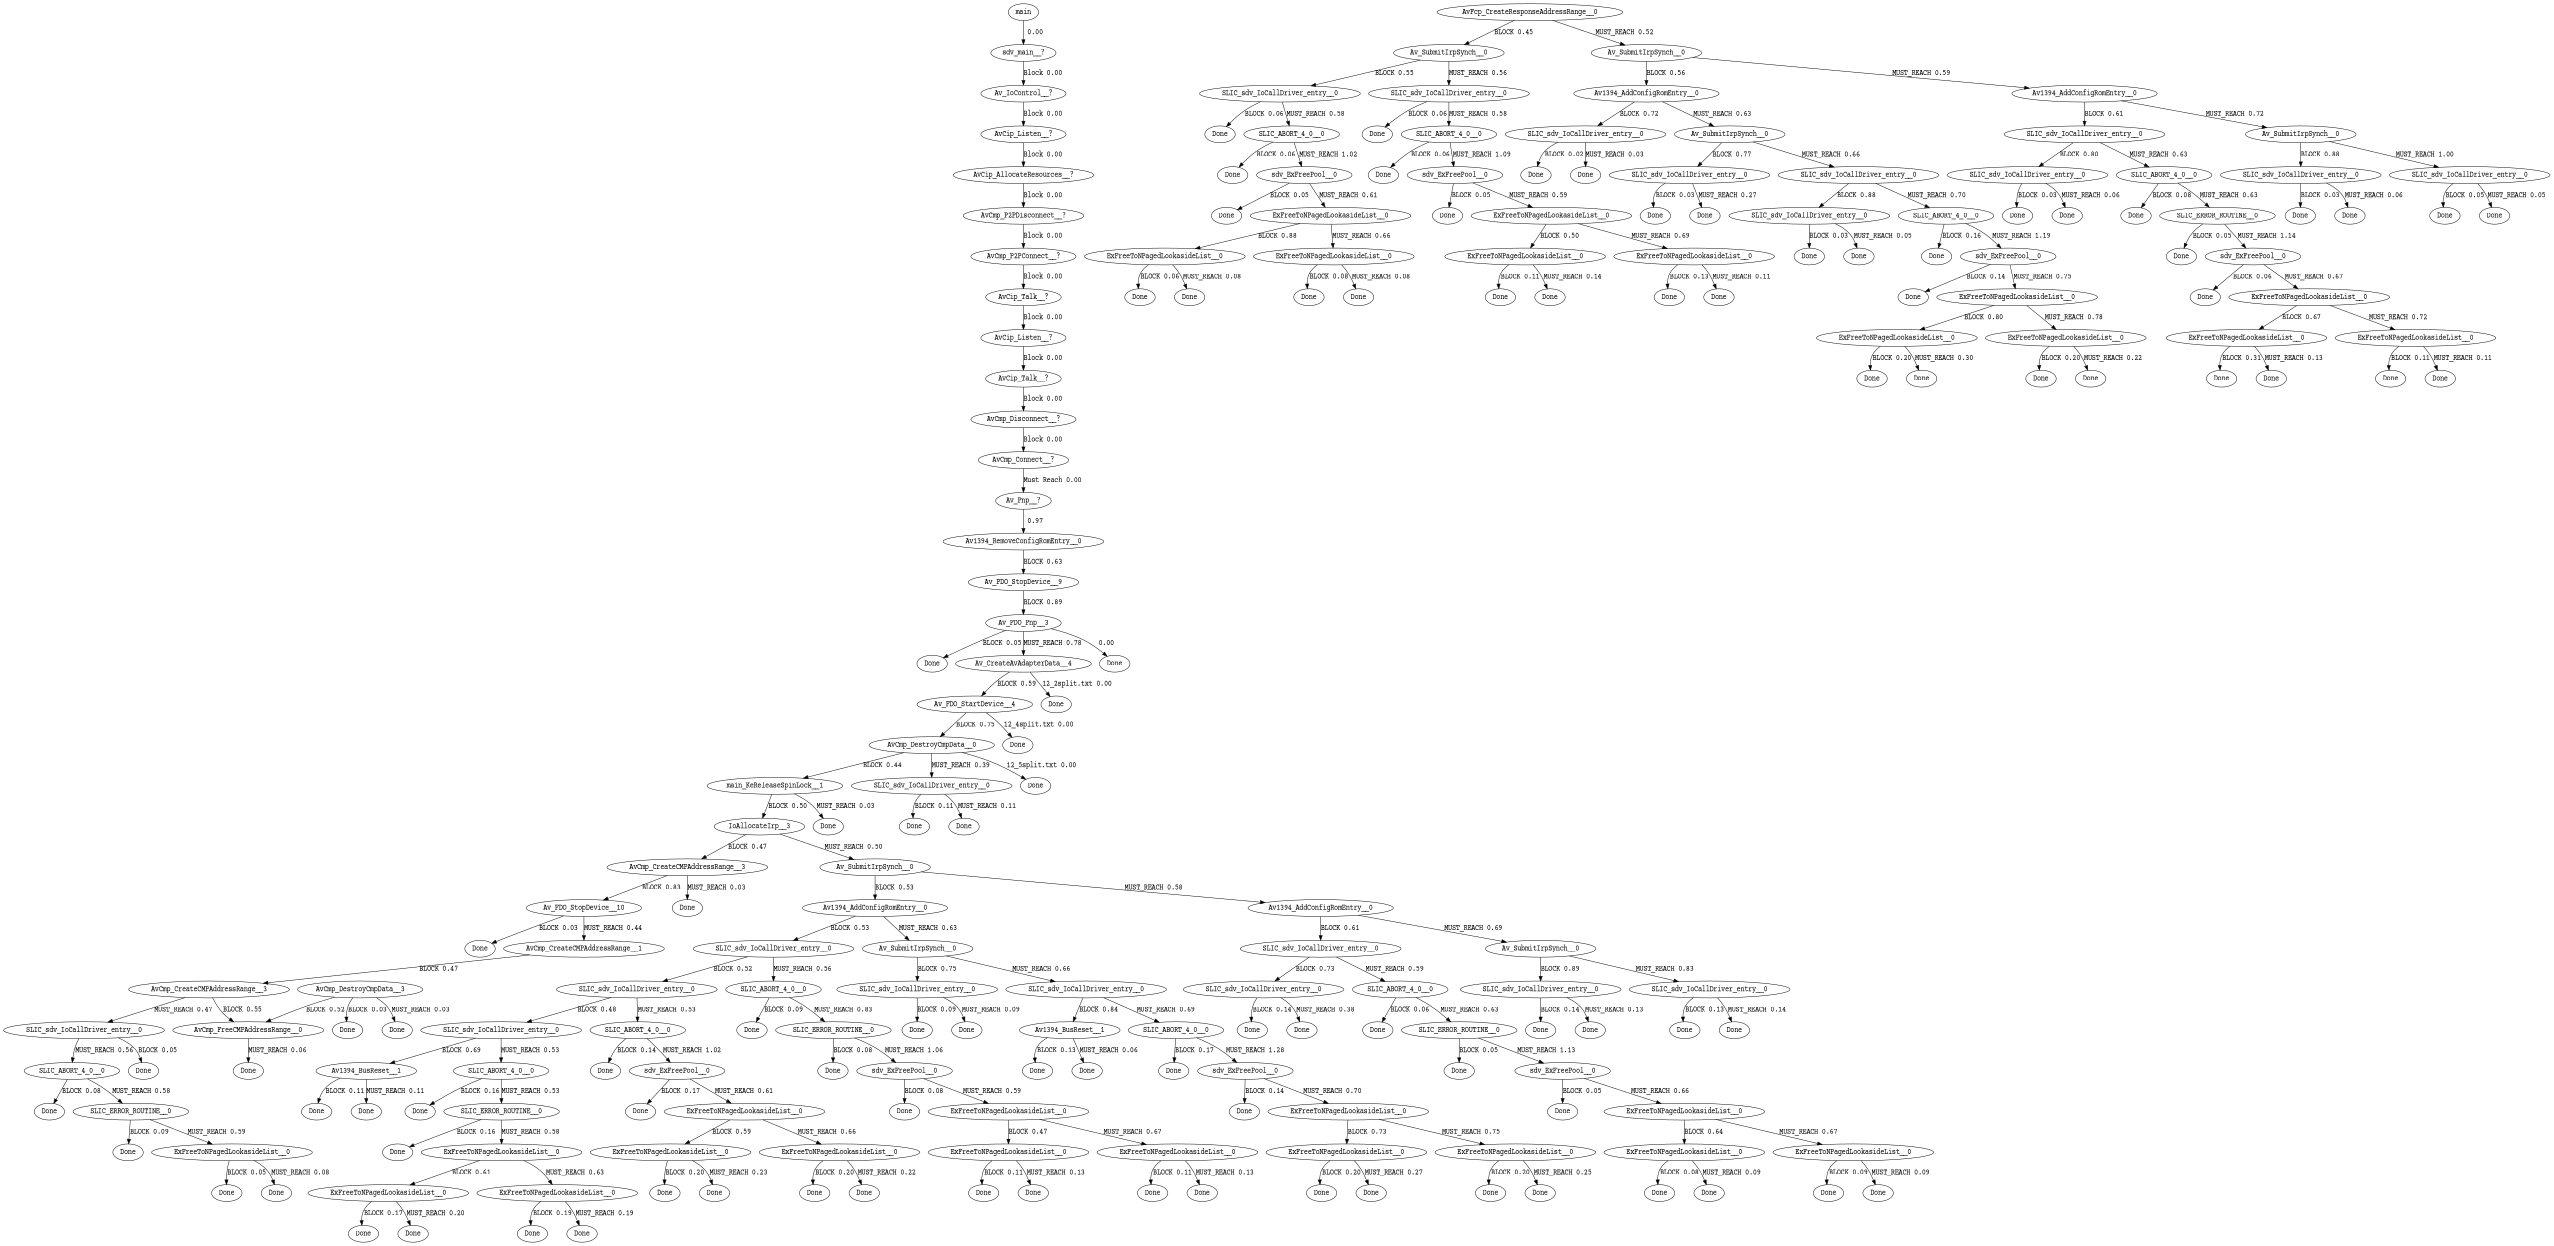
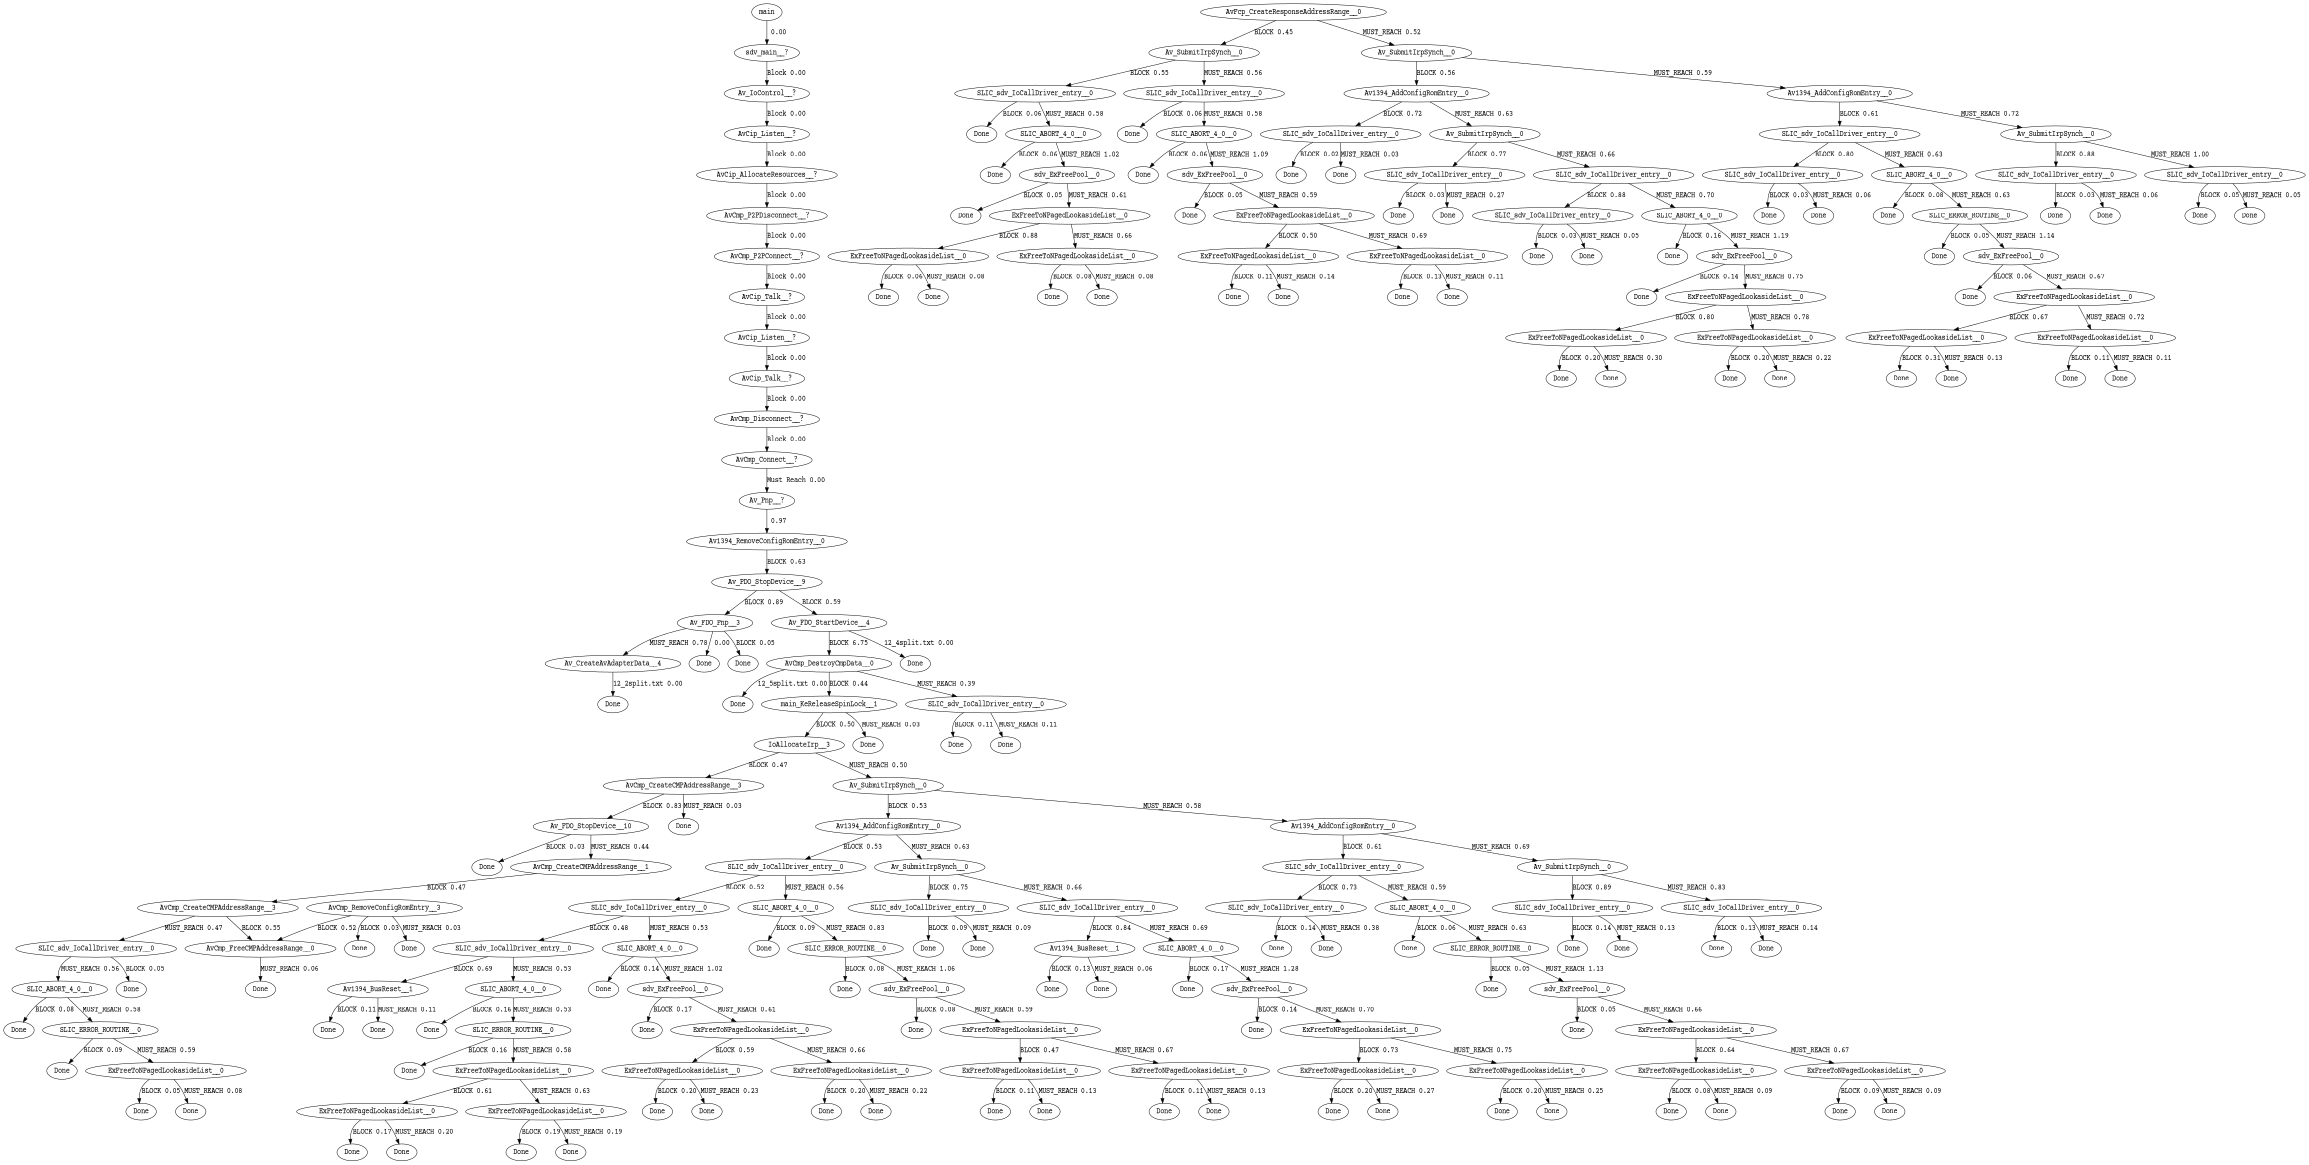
edge "Av_CreateAvAdapterData__4" -> "Av_FDO_StartDevice__4": now "Av_PDO_StopDevice__9" -> "Av_FDO_StartDevice__4"
edge "Av_FDO_StartDevice__4" -> "AvCmp_DestroyCmpData__0": label "BLOCK 0.75" -> "BLOCK 6.75"
node "AvCmp_DestroyCmpData__3": label "AvCmp_DestroyCmpData__3" -> "AvCmp_RemoveConfigRomEntry__3"
